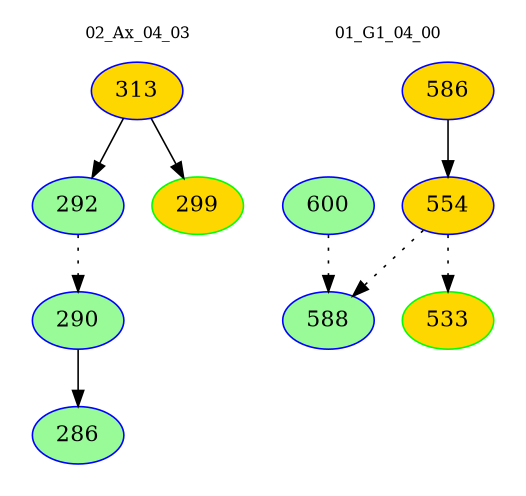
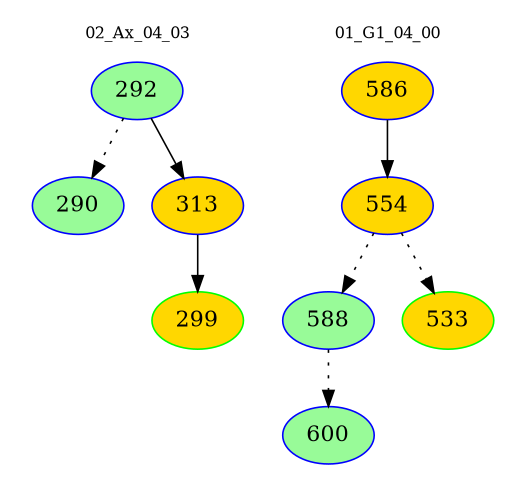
edge "313" -> "292": reversed
edge "600" -> "588": reversed
node "286": removed
